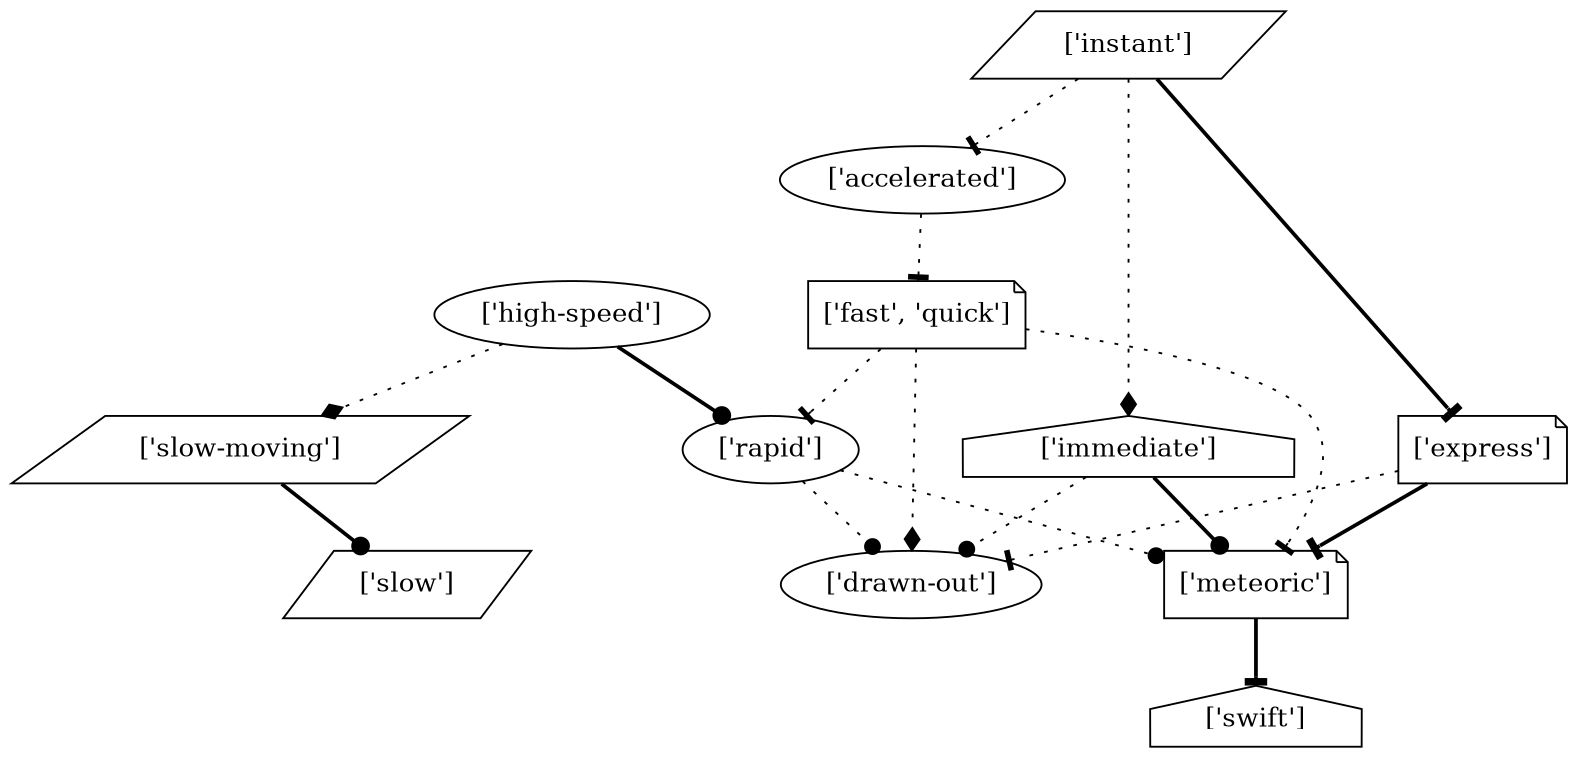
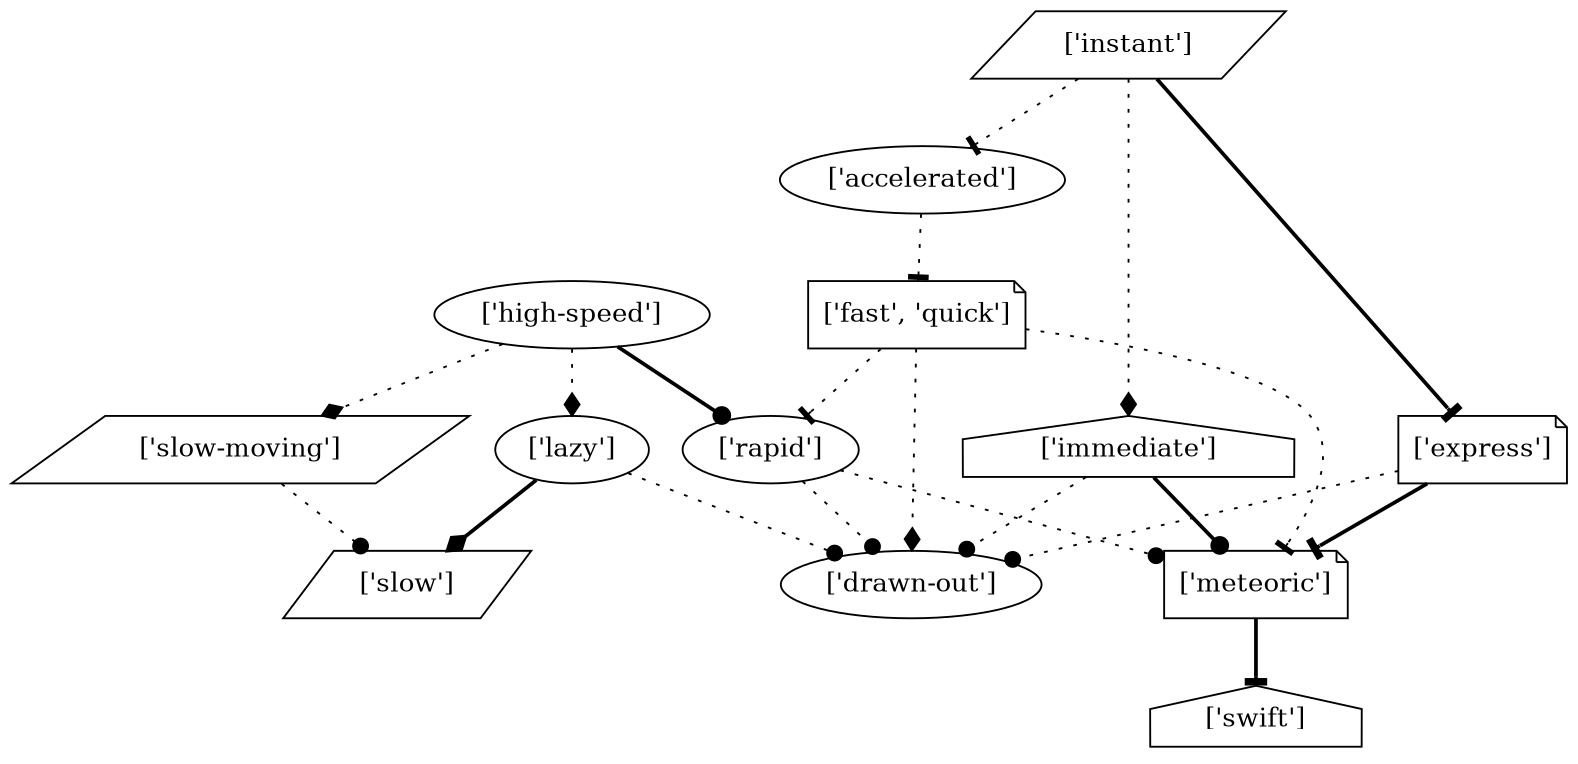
node "['lazy']": added
edge "['slow-moving']" -> "['slow']": style bold -> dotted
edge "['express']" -> "['drawn-out']": arrowhead tee -> dot
